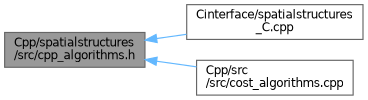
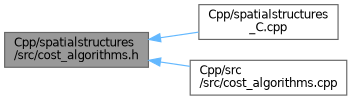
node "Cinterface/spatialstructures _C.cpp": label "Cinterface/spatialstructures _C.cpp" -> "Cpp/spatialstructures _C.cpp"
node "Cpp/spatialstructures /src/cpp_algorithms.h": label "Cpp/spatialstructures /src/cpp_algorithms.h" -> "Cpp/spatialstructures /src/cost_algorithms.h"
